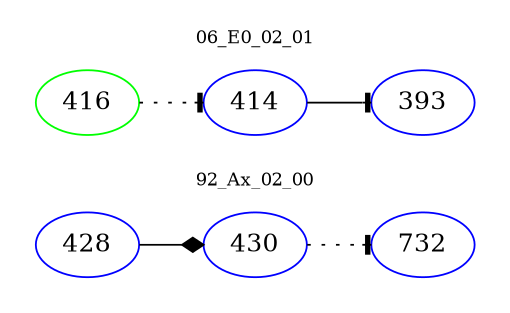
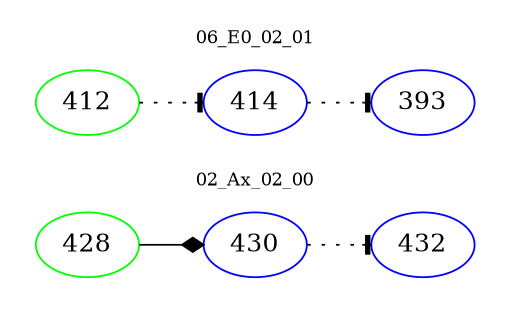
node "416": label "416" -> "412"
edge "414" -> "393": style solid -> dotted
cluster "92_Ax_02_00": label "92_Ax_02_00" -> "02_Ax_02_00"
node "428": color blue -> green
node "732": label "732" -> "432"
